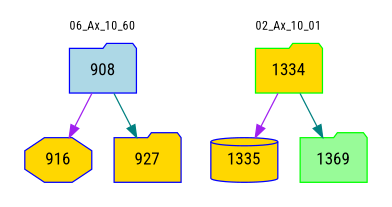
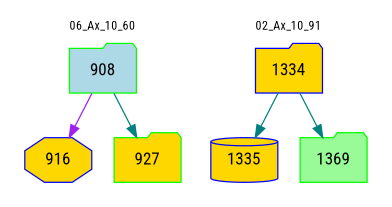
cluster "02_Ax_10_01": label "02_Ax_10_01" -> "02_Ax_10_91"
node "908": color blue -> green
node "1334": color green -> blue
edge "1334" -> "1335": color purple -> teal
node "927": color blue -> green
